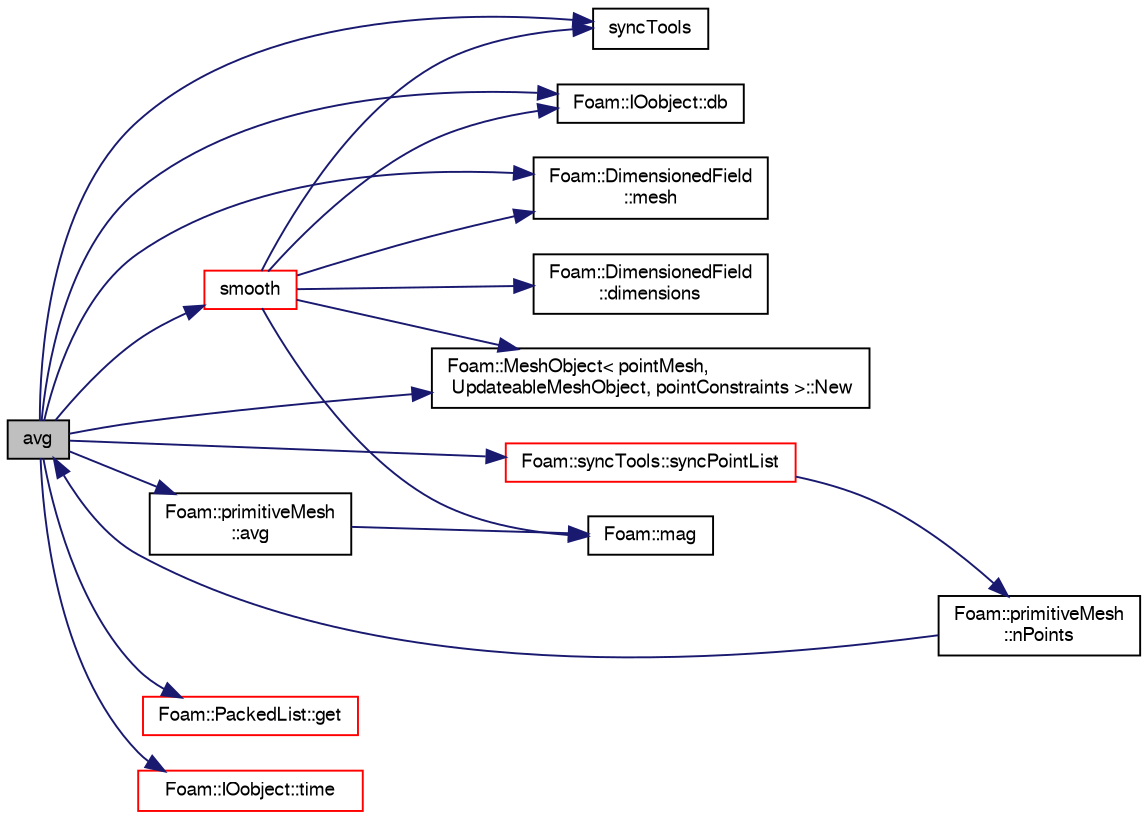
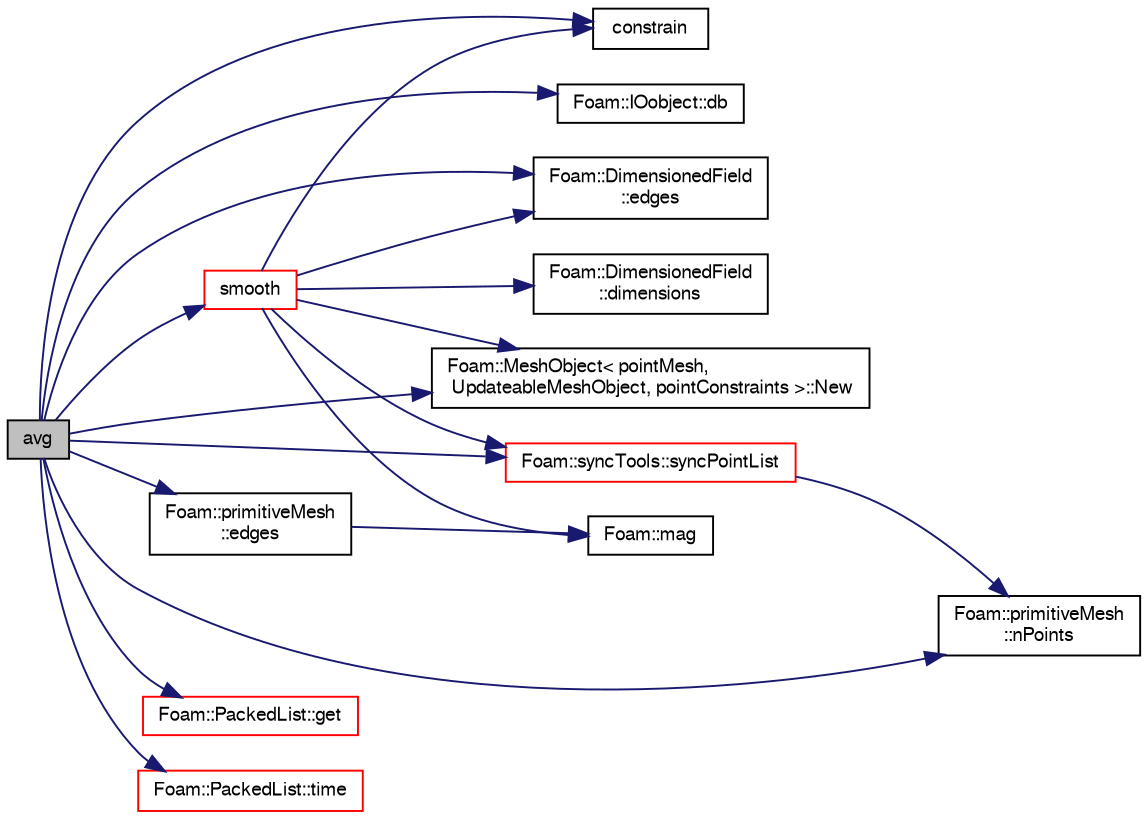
node "syncTools": label "syncTools" -> "constrain"
edge "smooth" -> "Foam::IOobject::db": now "smooth" -> "Foam::syncTools::syncPointList"
node "Foam::DimensionedField ::mesh": label "Foam::DimensionedField ::mesh" -> "Foam::DimensionedField ::edges"
node "Foam::primitiveMesh ::avg": label "Foam::primitiveMesh ::avg" -> "Foam::primitiveMesh ::edges"
edge "Foam::primitiveMesh ::nPoints" -> "avg": reversed
node "Foam::IOobject::time": label "Foam::IOobject::time" -> "Foam::PackedList::time"
